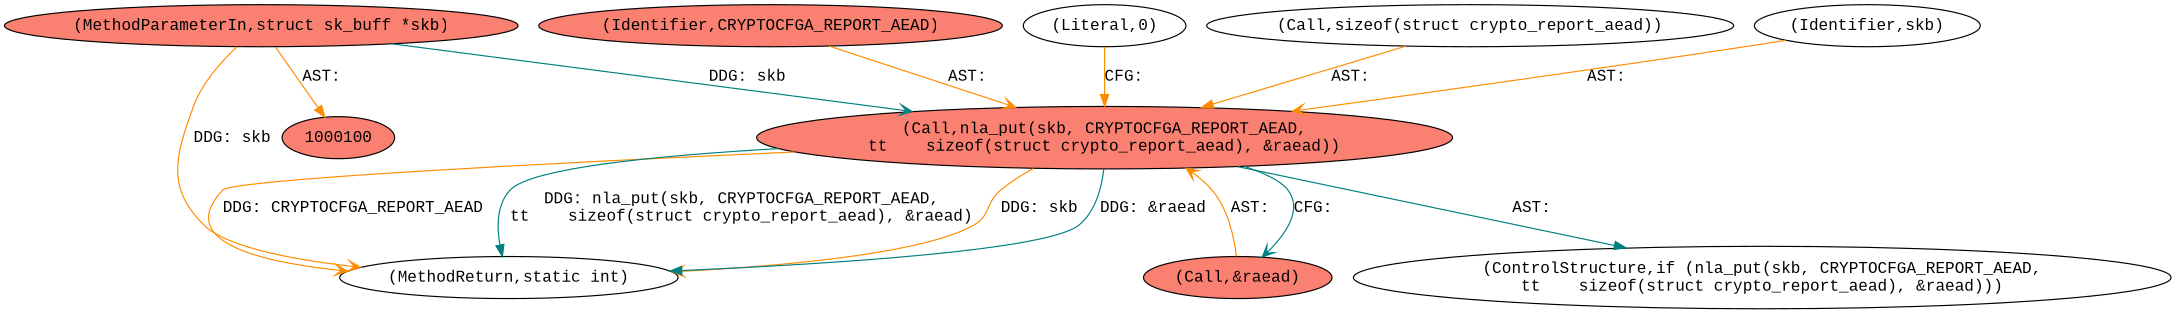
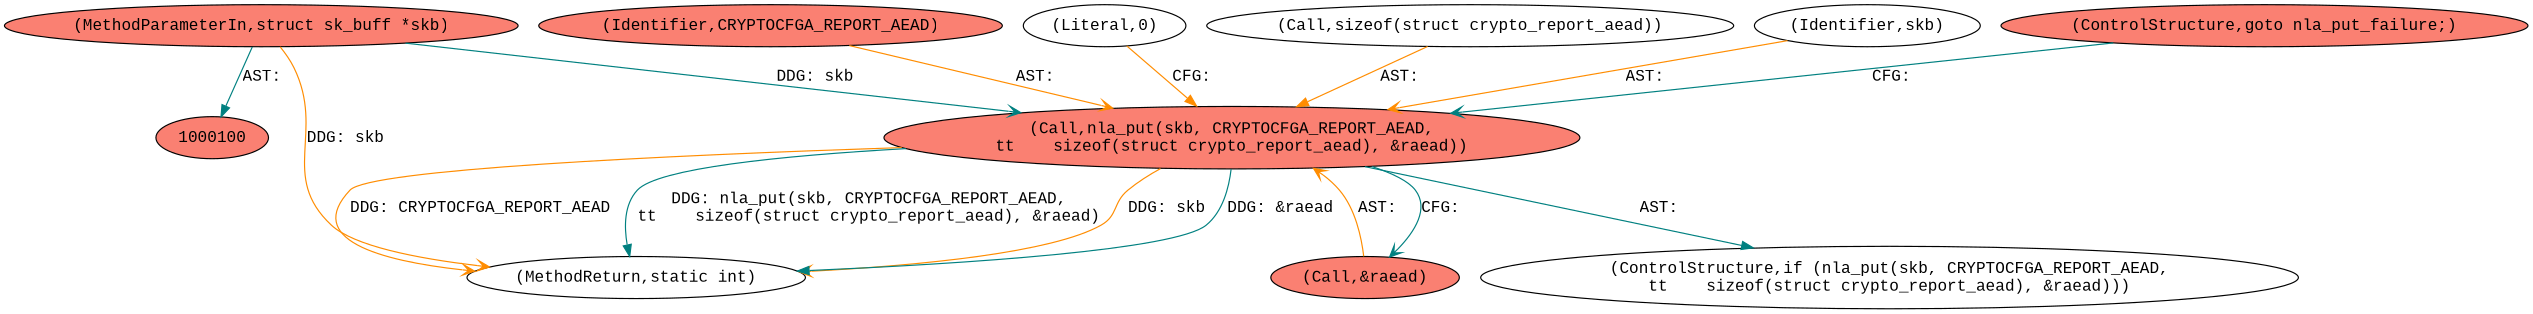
node "(ControlStructure,goto nla_put_failure;)": added
edge "(MethodParameterIn,struct sk_buff *skb)" -> "1000100": color darkorange -> teal
